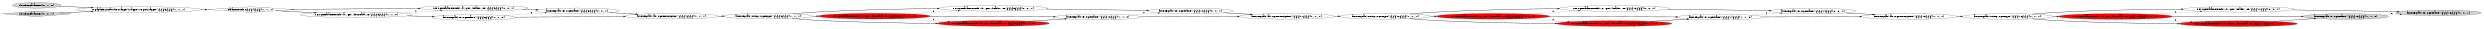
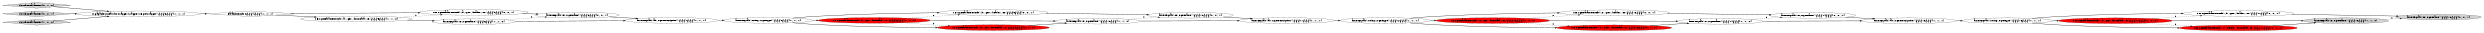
node "d01_fromParameter['0', '1', '0']": shape ellipse -> diamond
node "d01_fromParameter['1', '0', '0']": added
